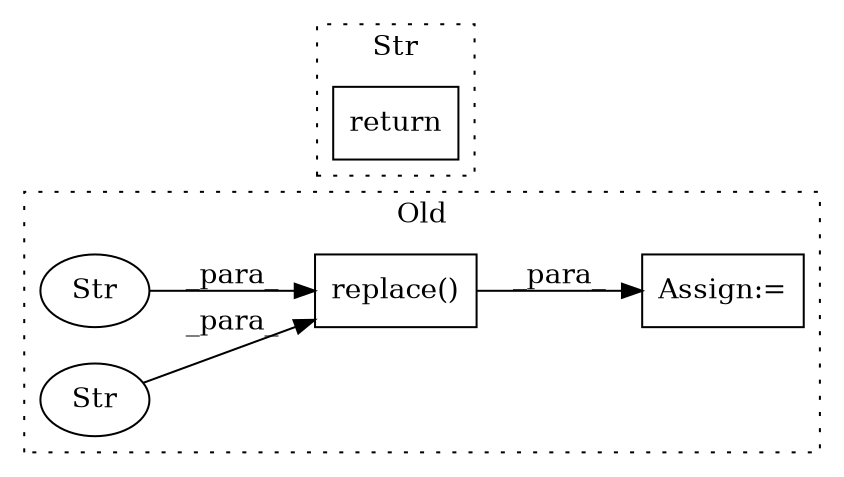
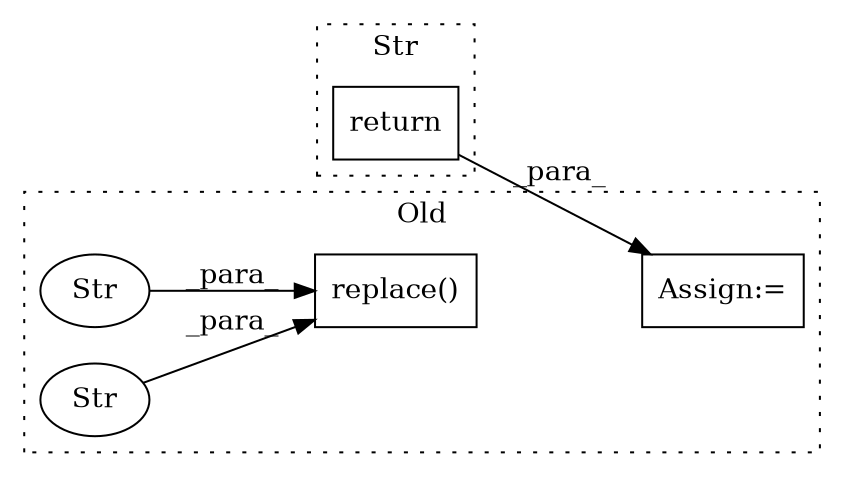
edge "replace()" -> "Assign:=": now "return" -> "Assign:="
